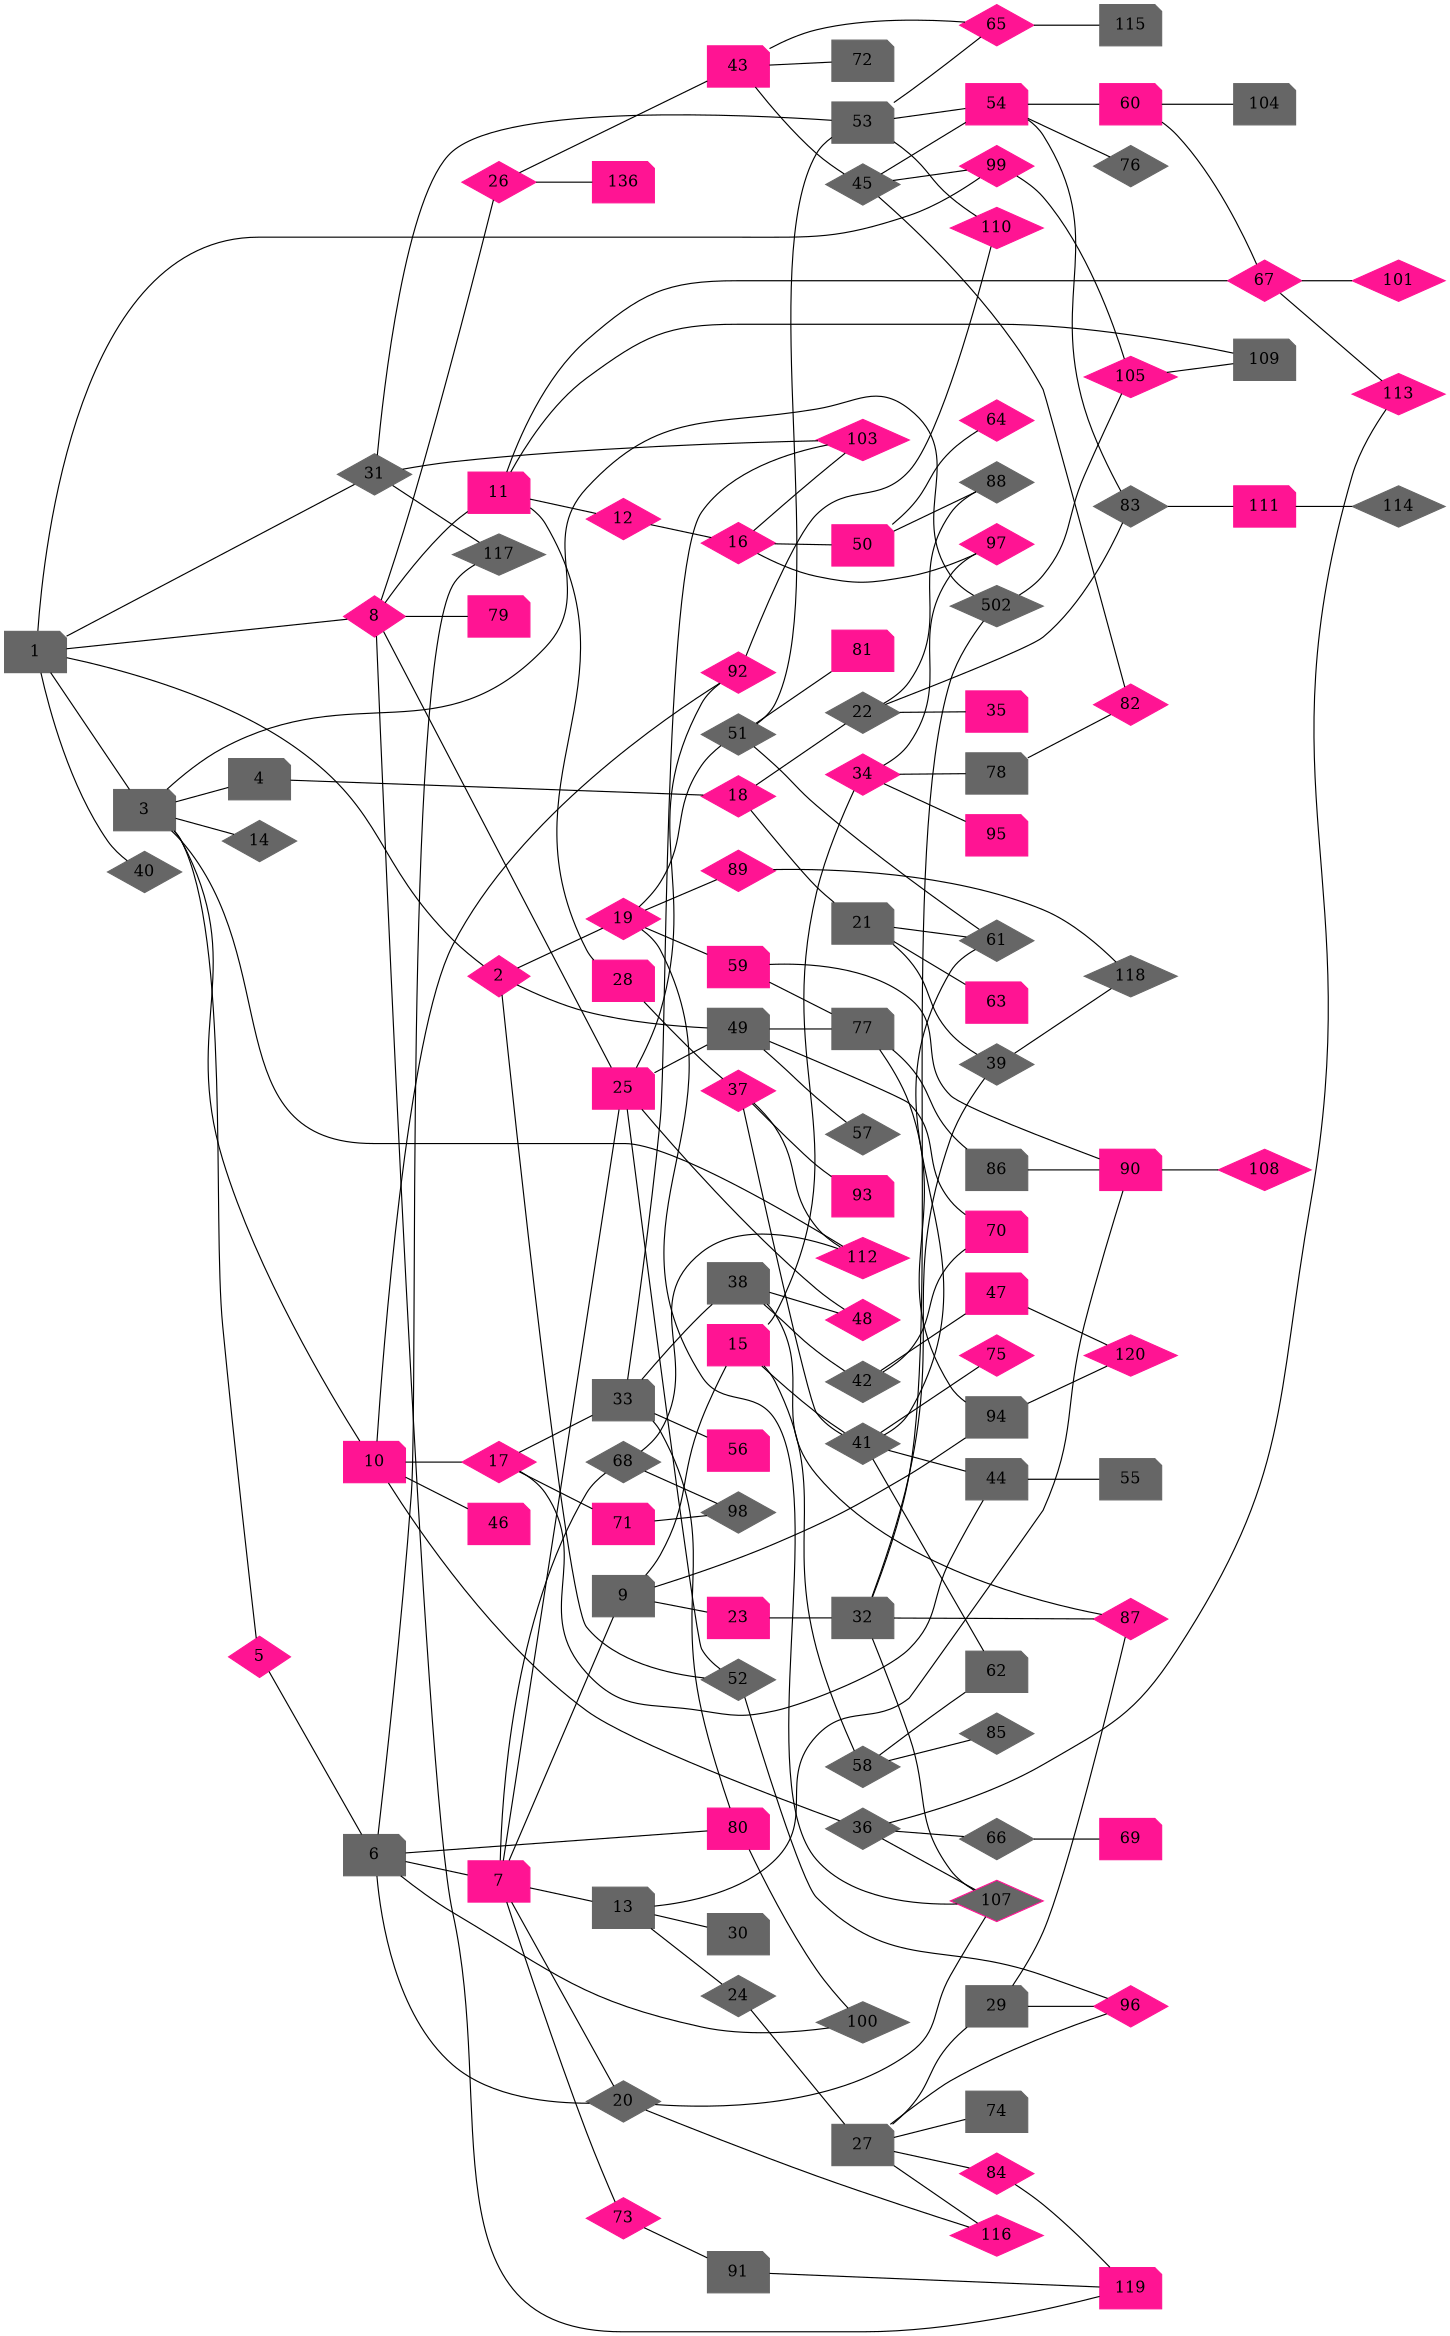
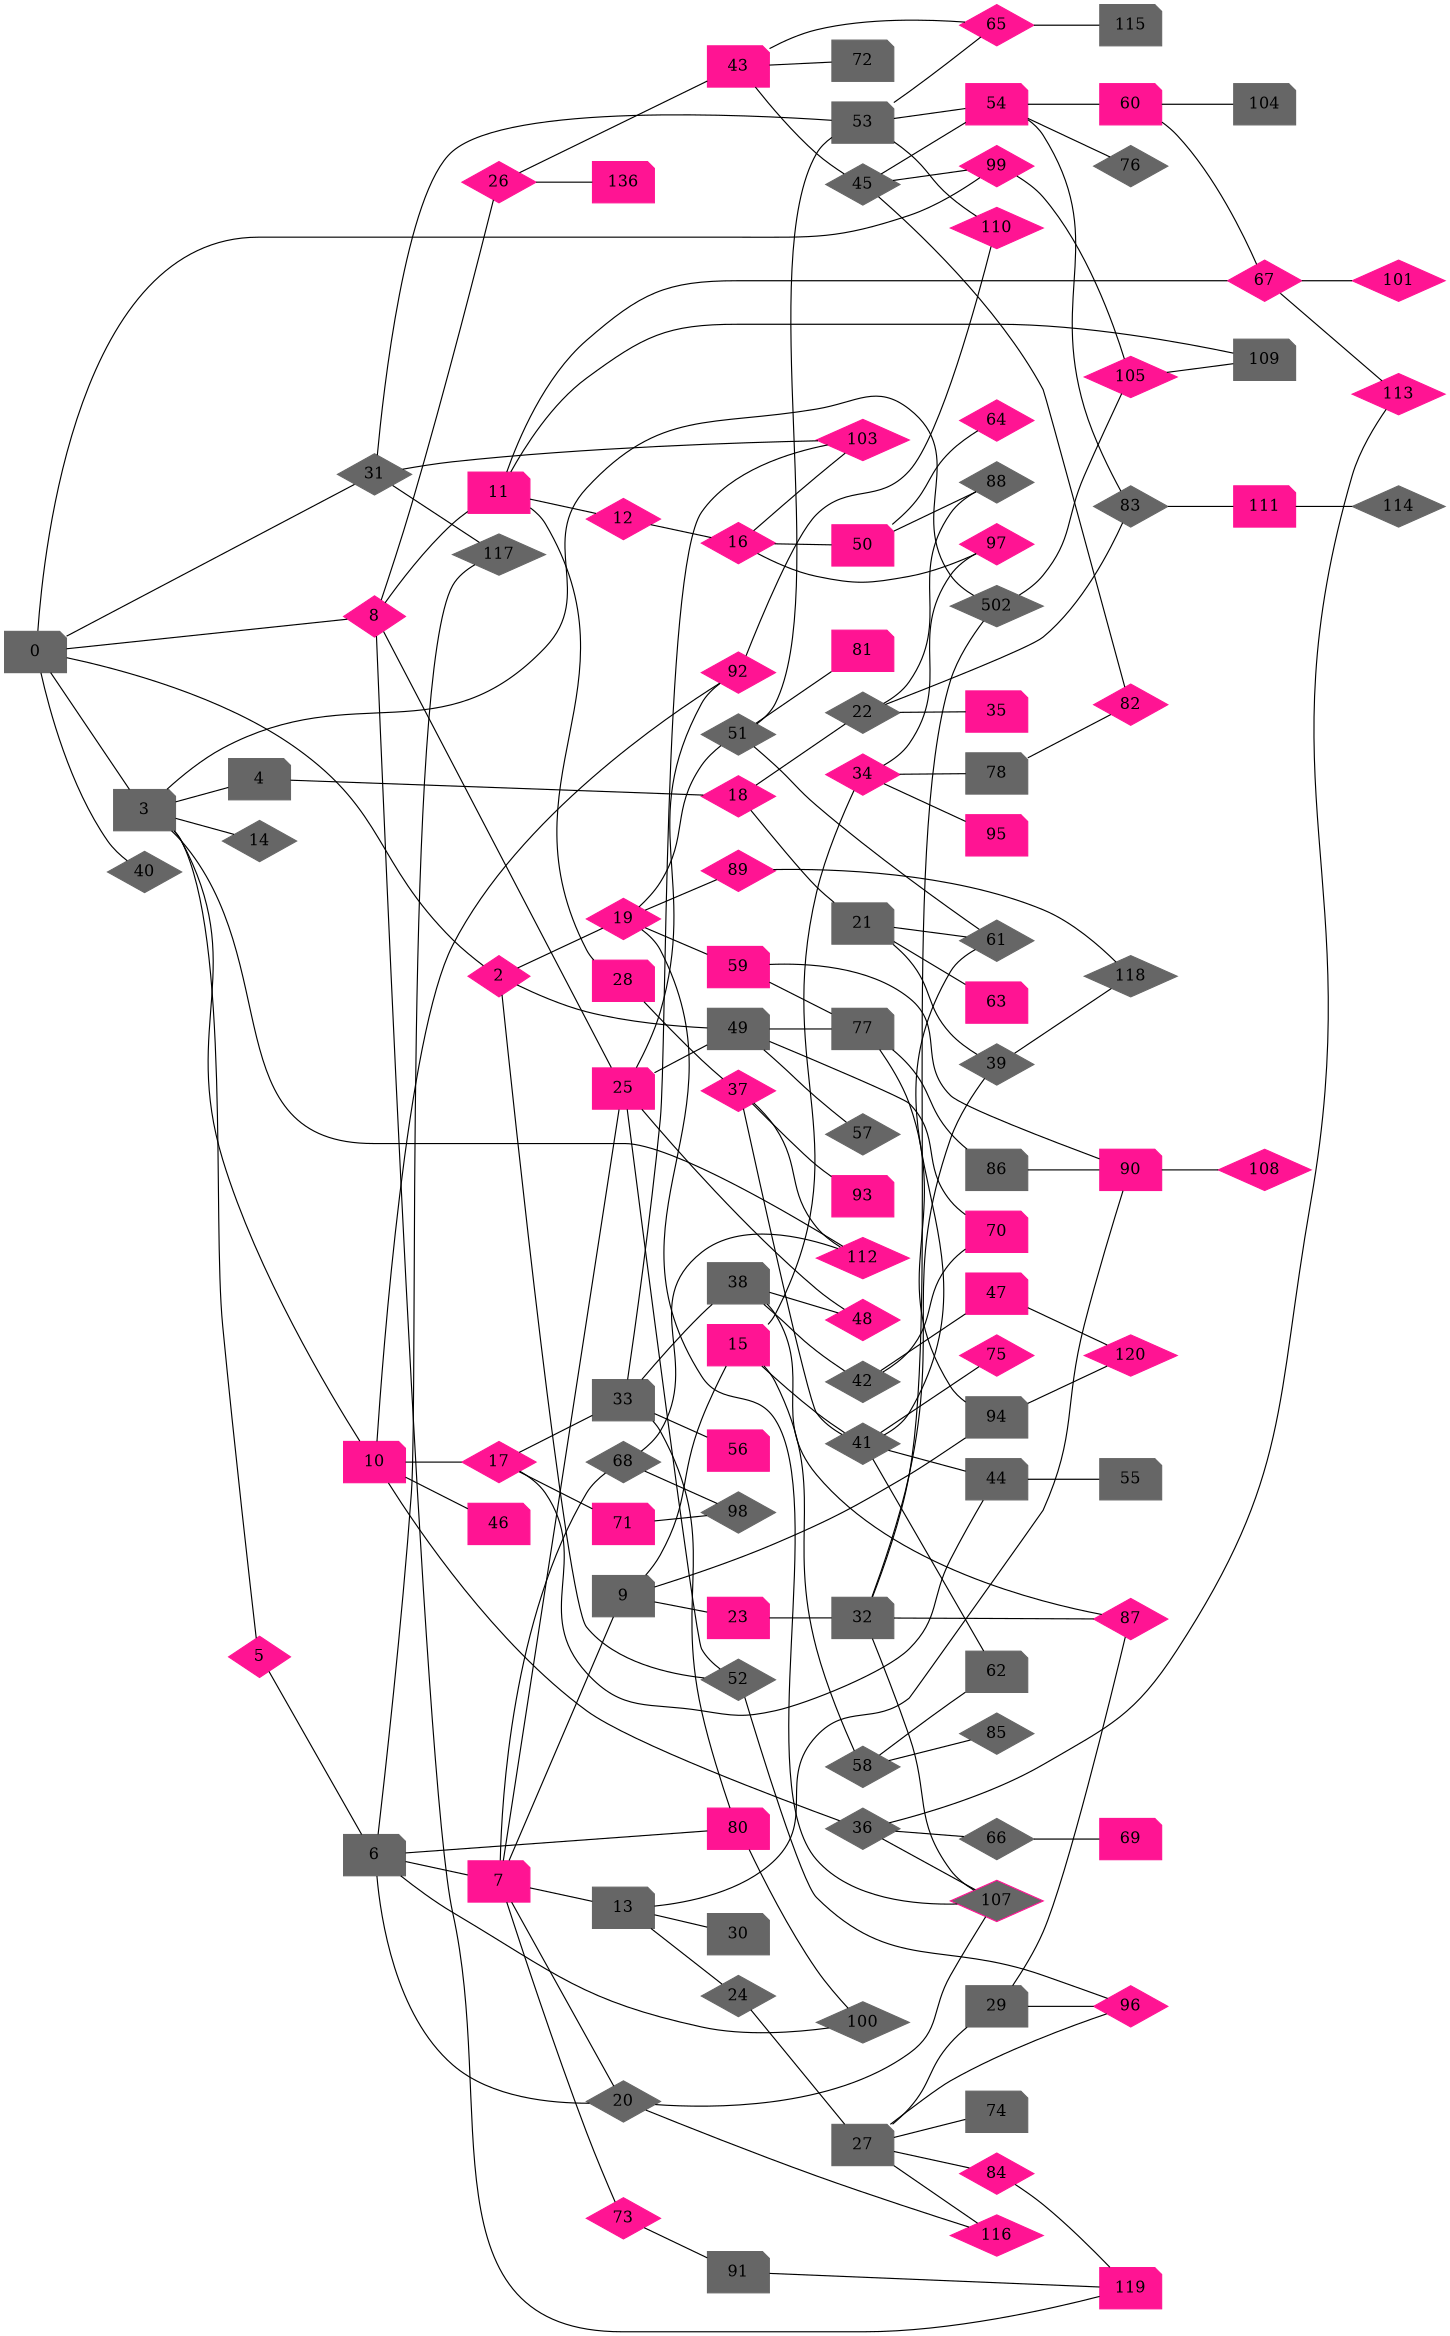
node "79": removed
node "1": label "1" -> "0"
